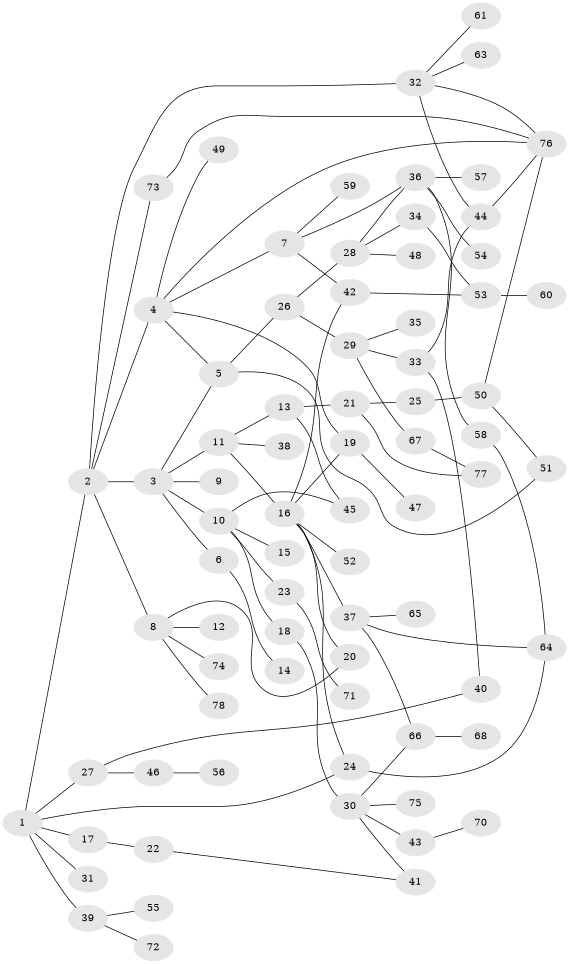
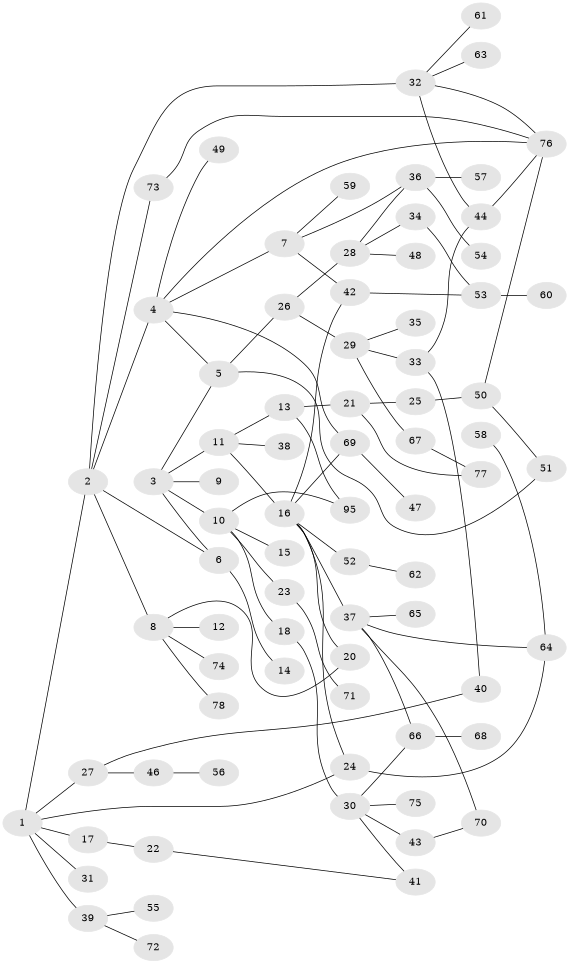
edge "36" -- "58": removed
node "19": label "19" -> "69"
edge "2" -- "3": now "2" -- "6"
node "45": label "45" -> "95"
node "62": added
edge "37" -- "70": added
